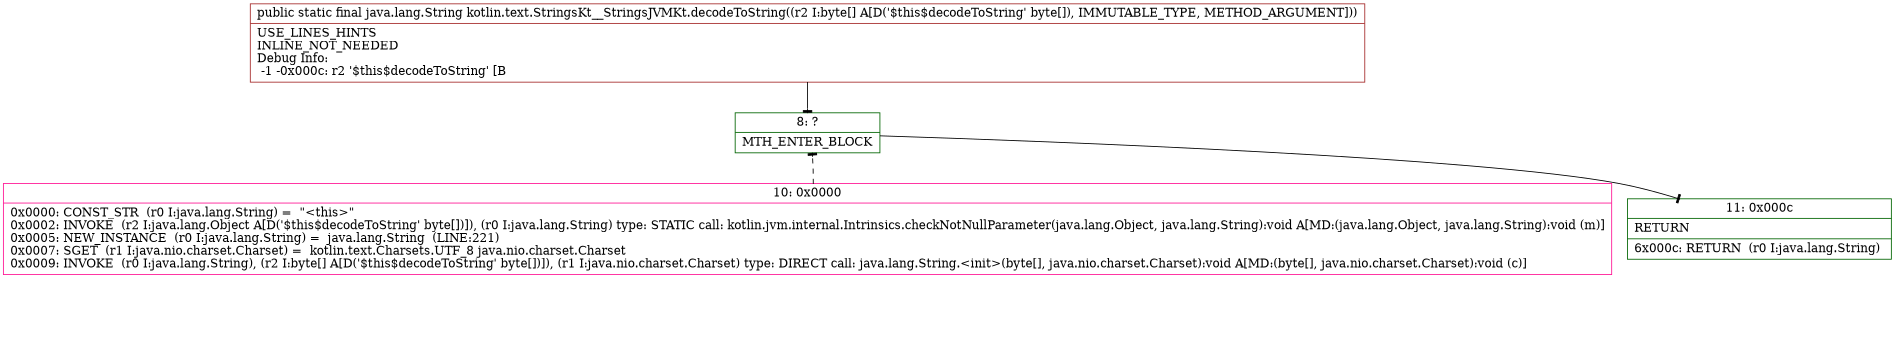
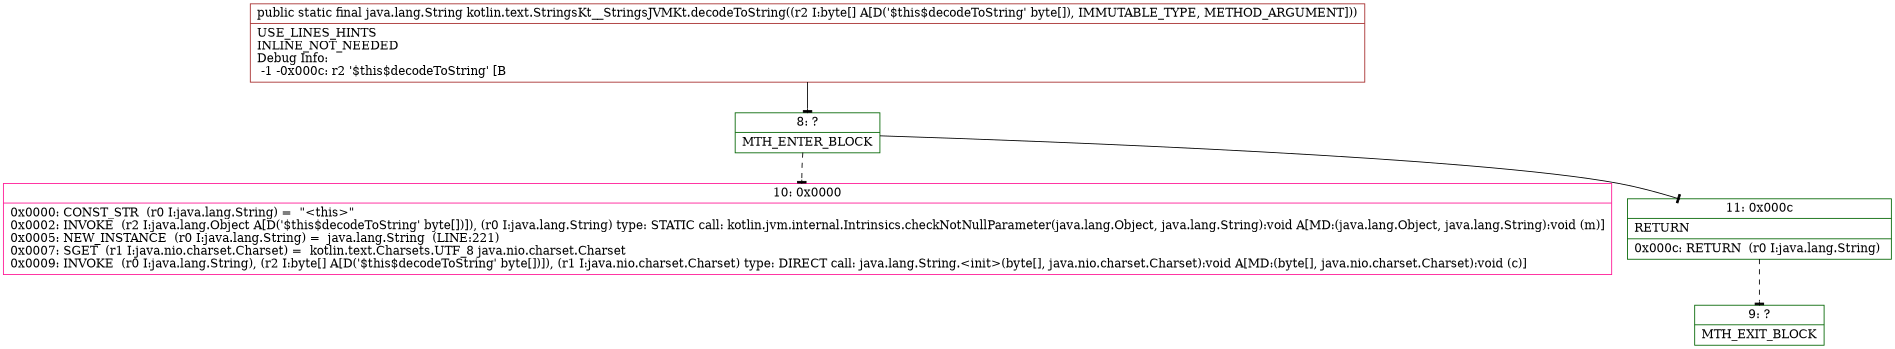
edge "10: 0x0000" -> "8: ?": reversed
node "11: 0x000c": text "6x000c: RETURN  (r0 I:java.lang.String)" -> "0x000c: RETURN  (r0 I:java.lang.String)"
node "9: ?": added
